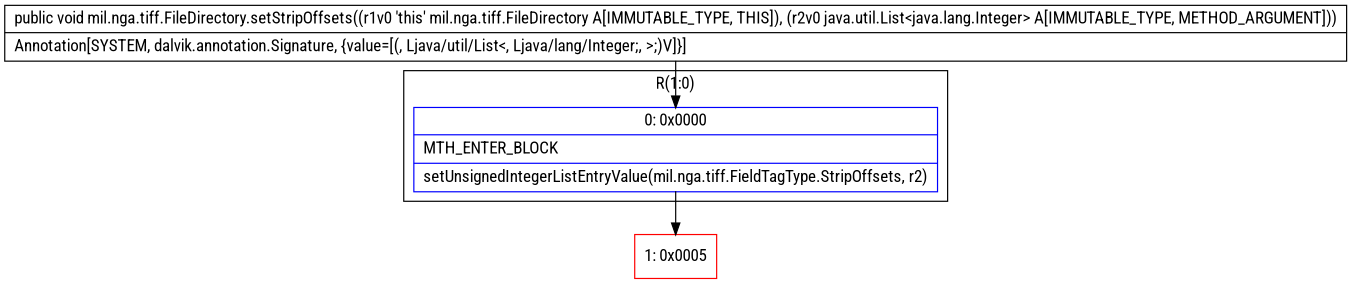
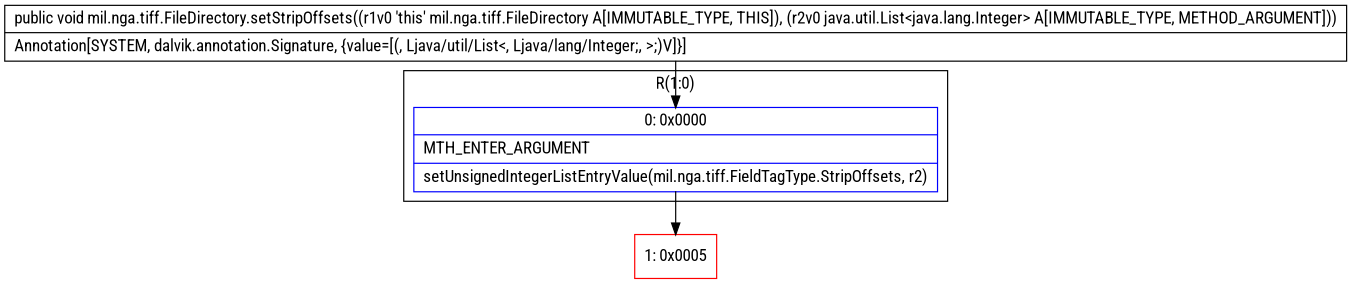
node "0: 0x0000": text "MTH_ENTER_BLOCK" -> "MTH_ENTER_ARGUMENT"
